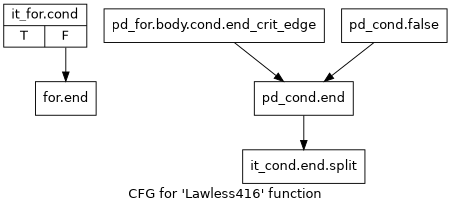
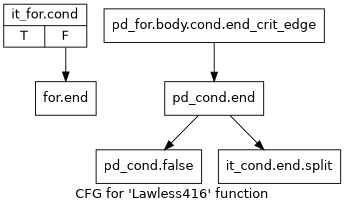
edge "pd_cond.false" -> "pd_cond.end": reversed
